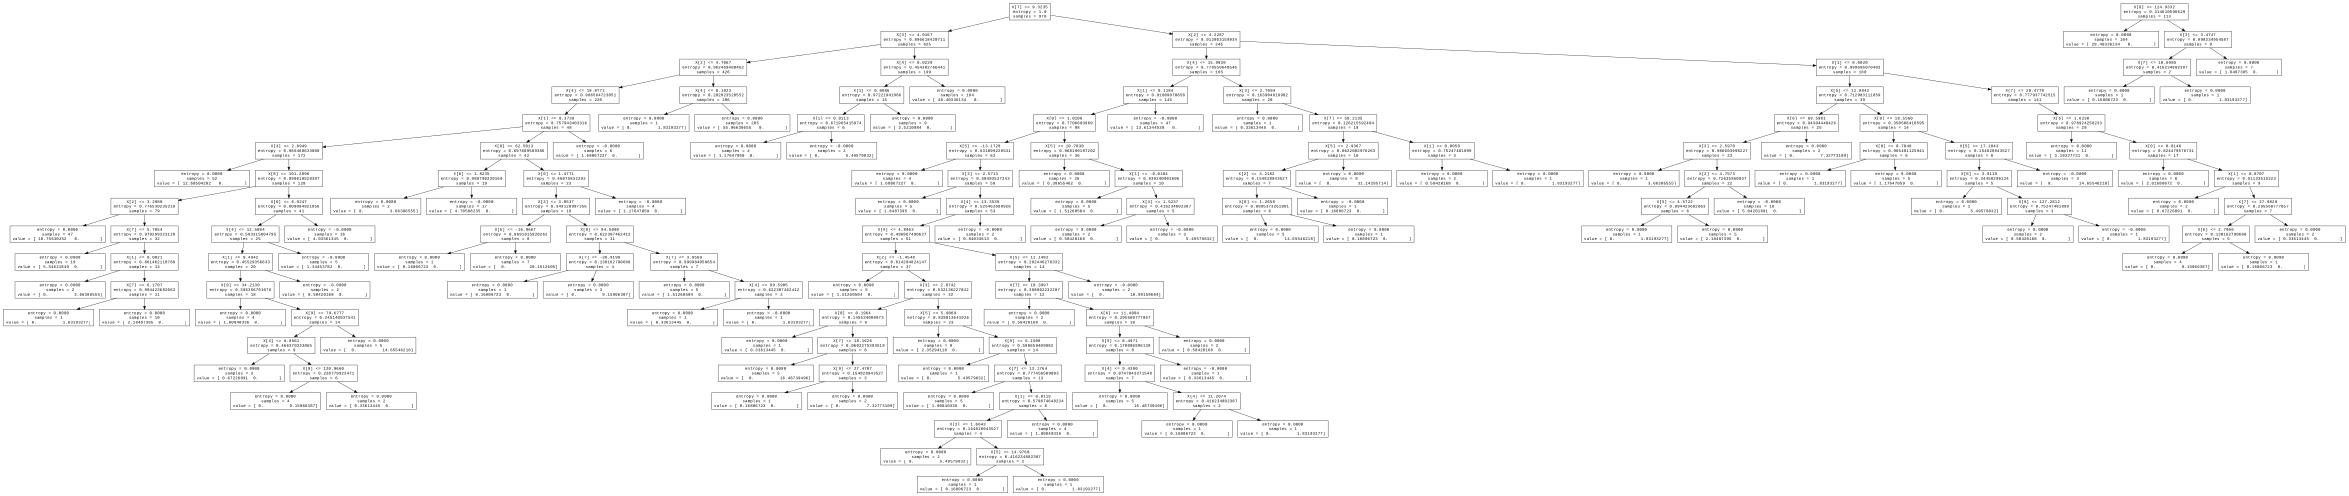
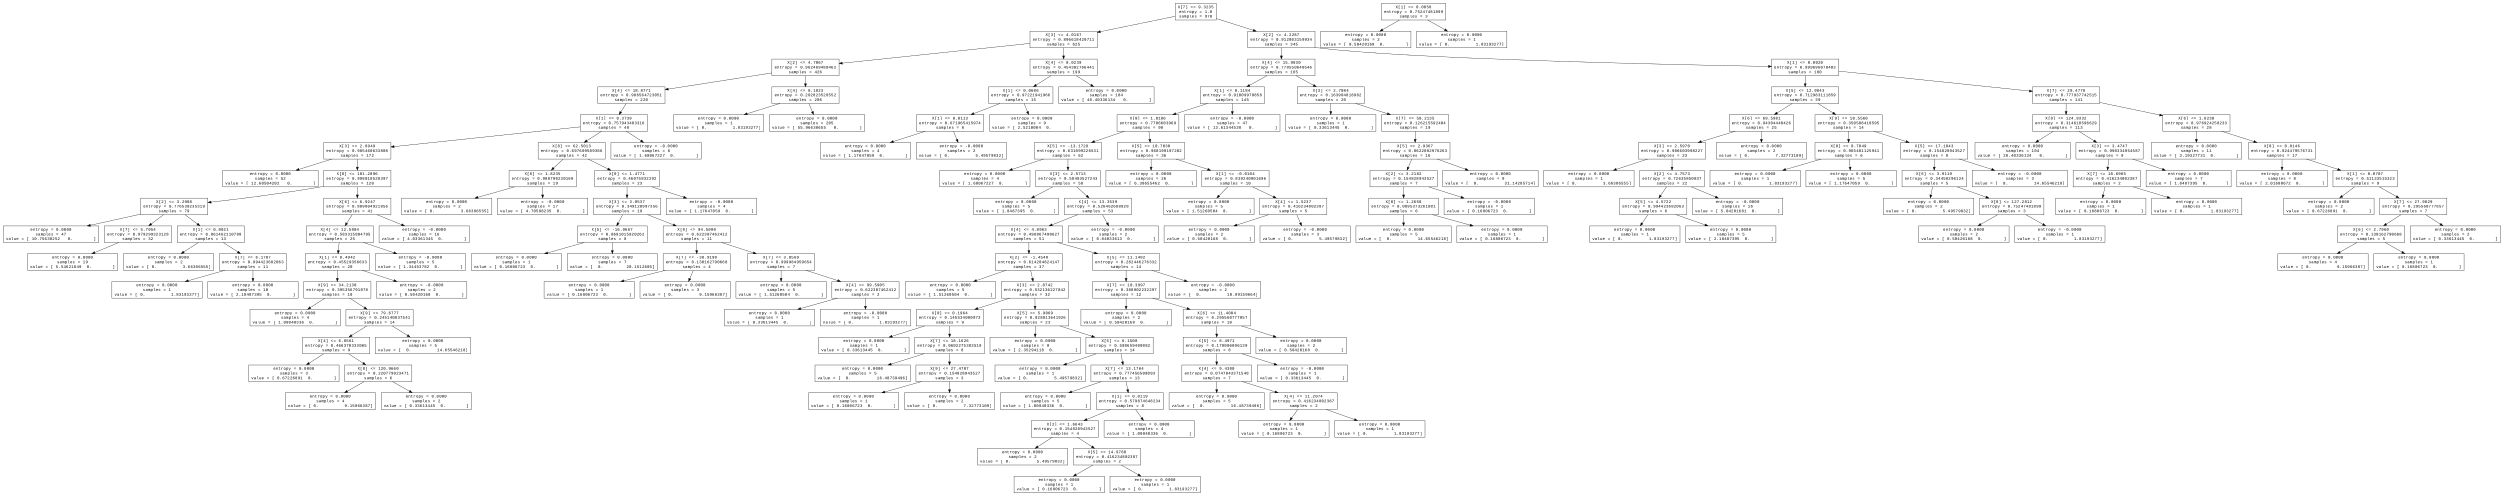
edge "X[7] <= 20.4778 entropy = 0.777937742515 samples = 141" -> "X[8] <= 124.9332 entropy = 0.314610596629 samples = 113": added
edge "X[7] <= 50.2135 entropy = 0.126215592404 samples = 19" -> "X[1] <= 0.0058 entropy = 0.75247481899 samples = 3": removed
edge "X[7] <= 5.7054 entropy = 0.979299323128 samples = 32" -> "X[1] <= 0.0021 entropy = 0.861462110788 samples = 13": now "X[2] <= 3.2988 entropy = 0.776530235319 samples = 79" -> "X[1] <= 0.0021 entropy = 0.861462110788 samples = 13"
